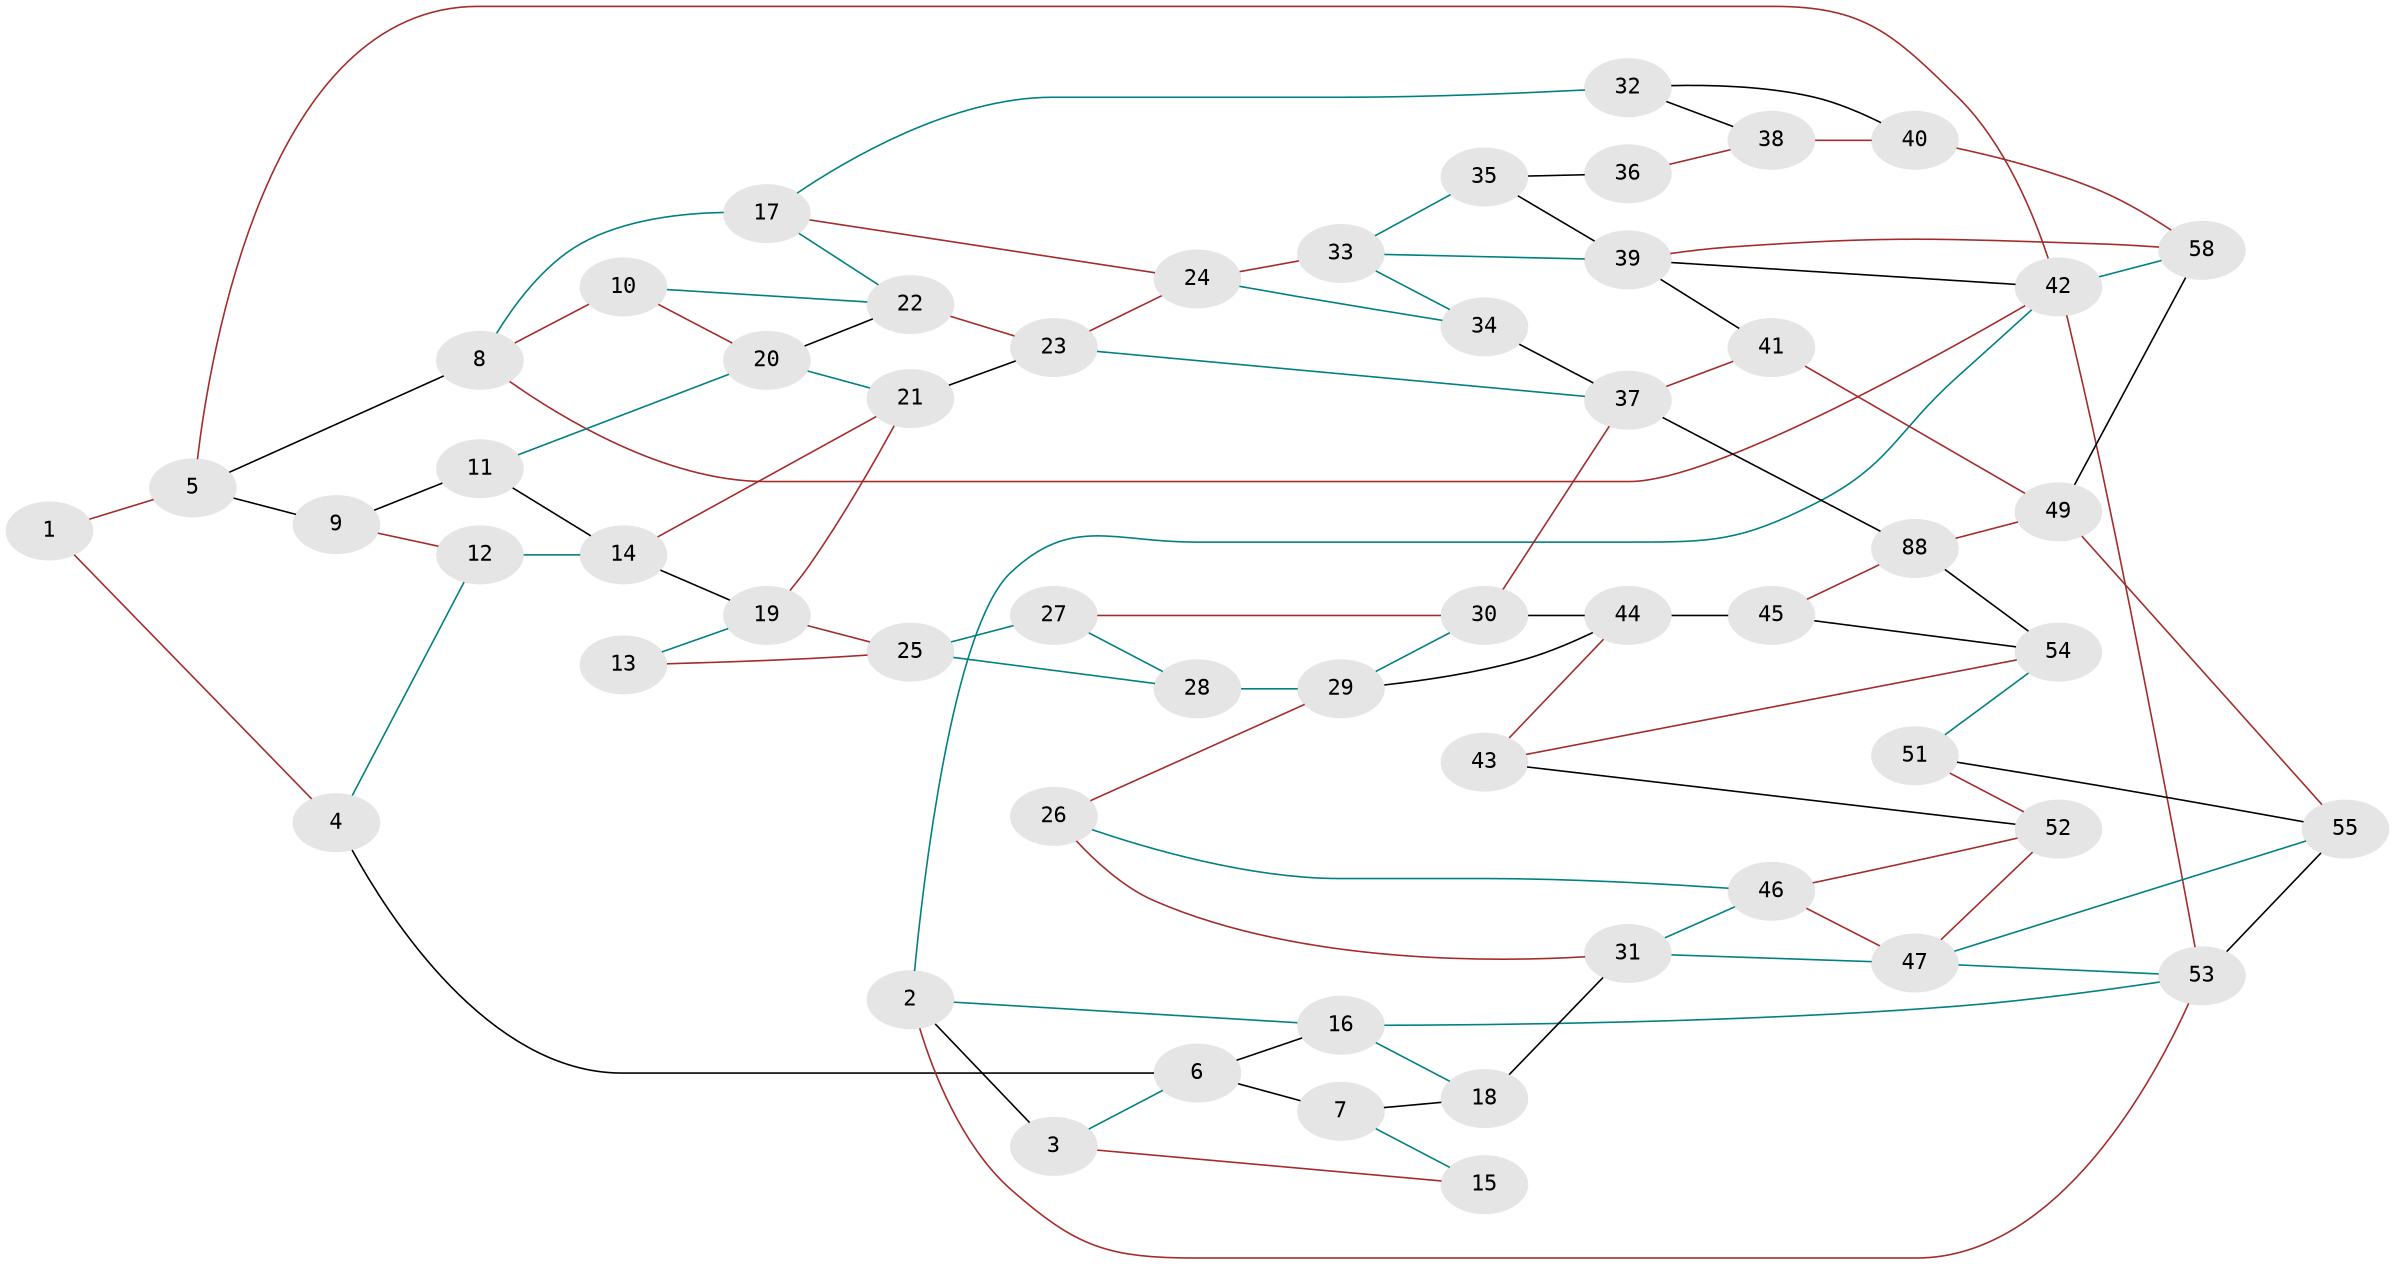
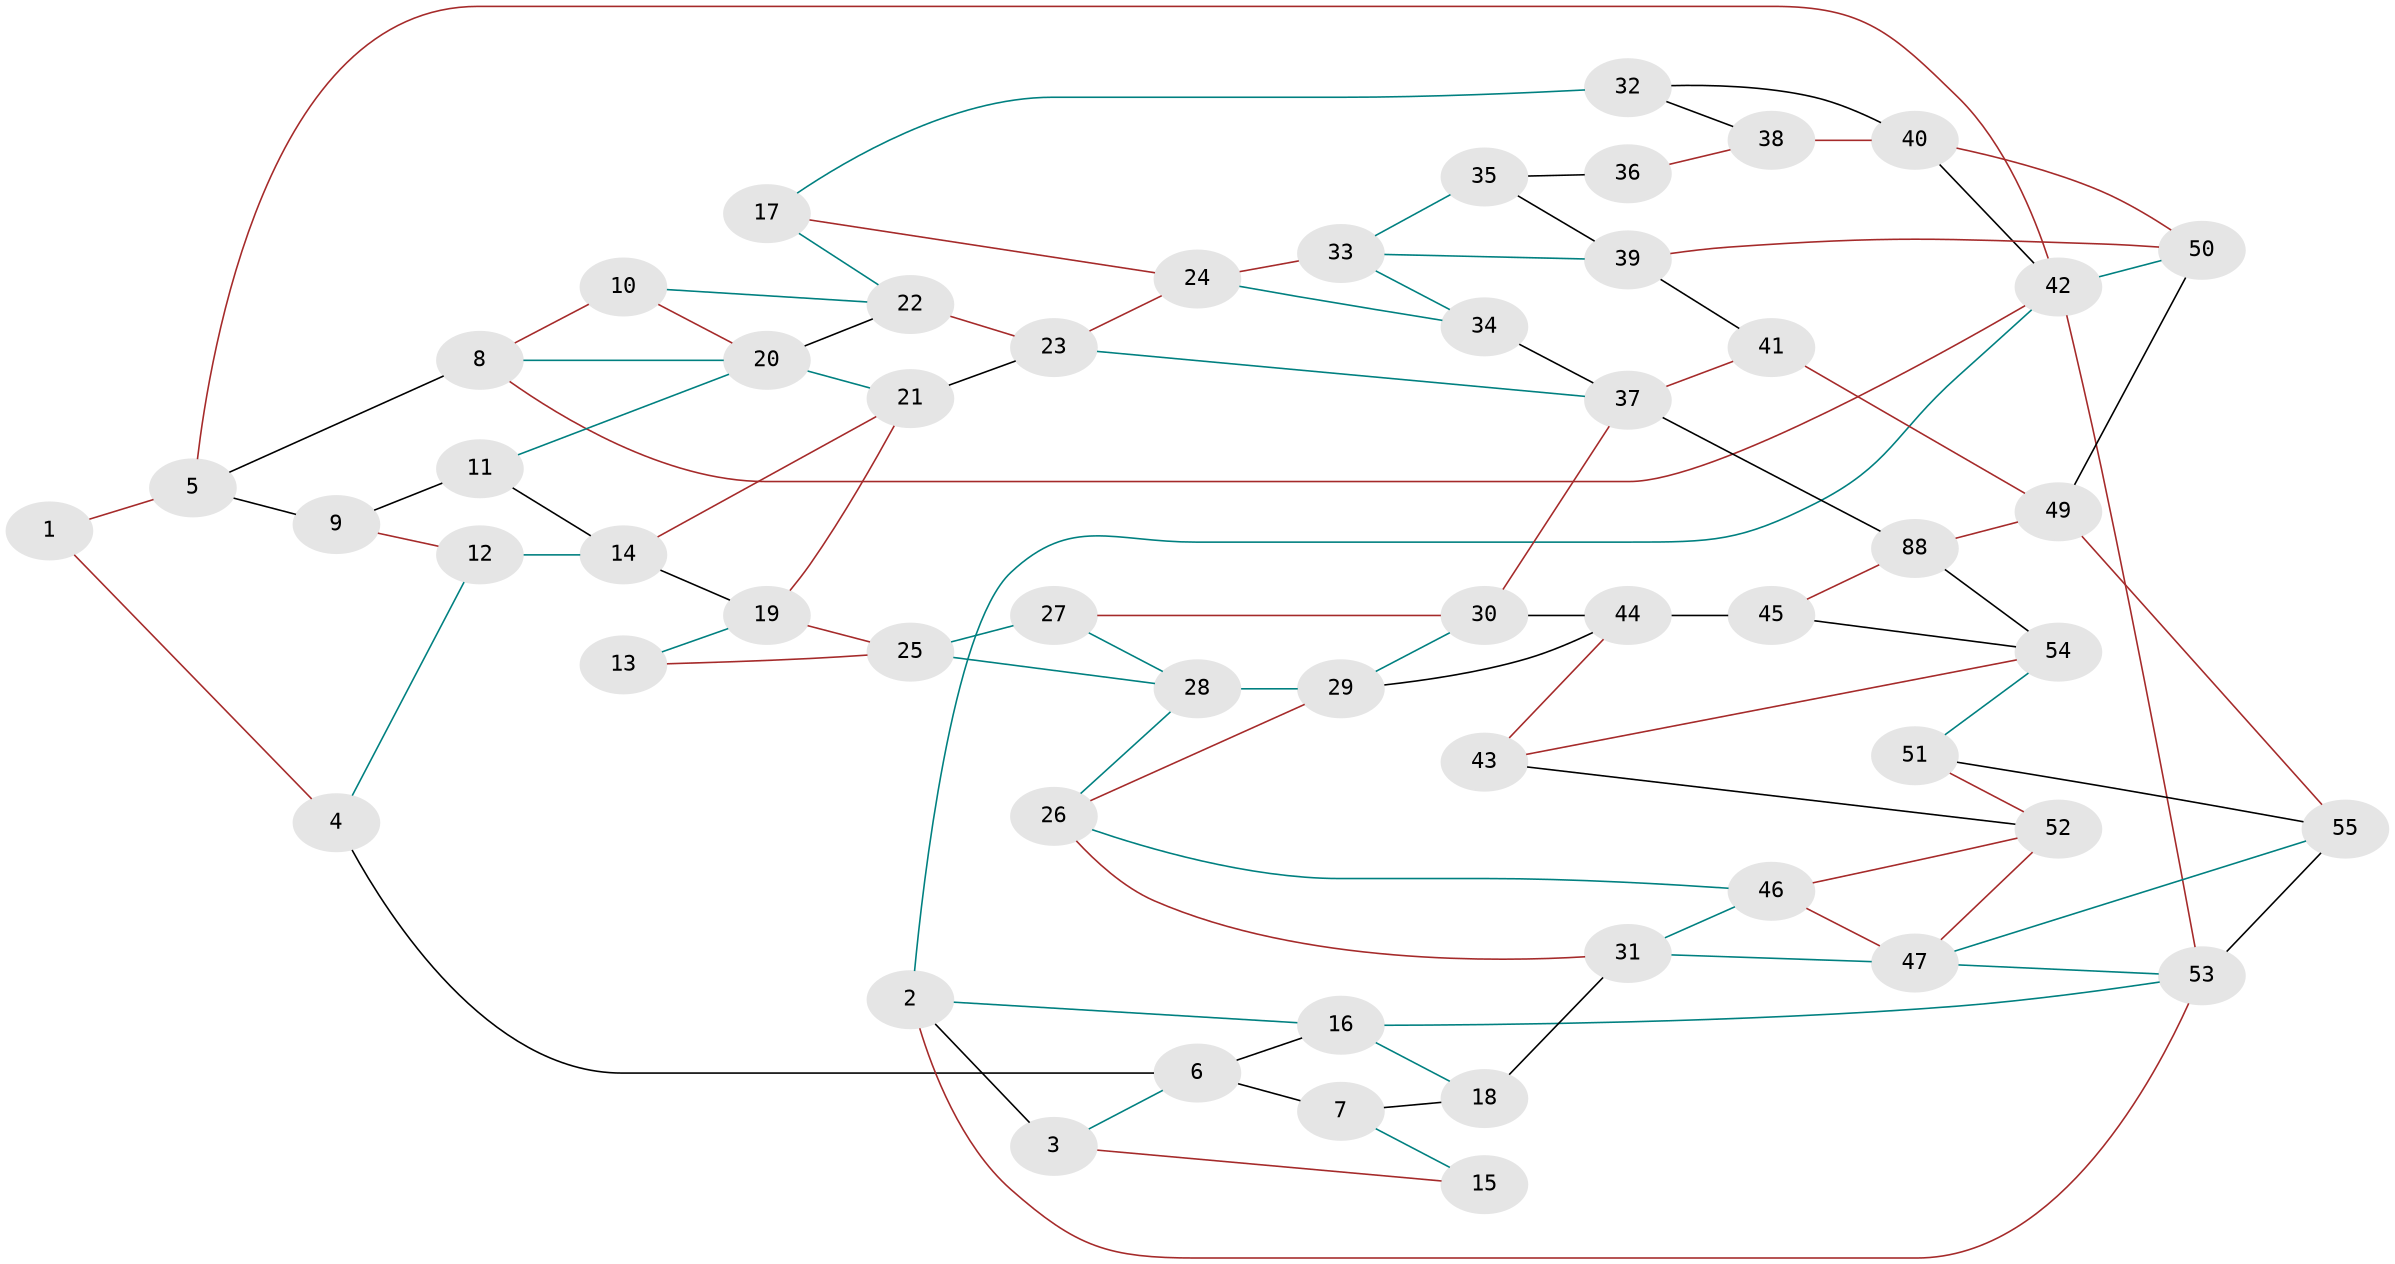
edge "17" -- "8": now "20" -- "8"
node "58": label "58" -> "50"
edge "39" -- "42": now "40" -- "42"
edge "28" -- "26": added
